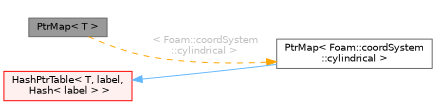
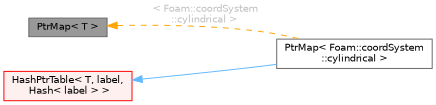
edge "PtrMap< T >" -> "PtrMap< Foam::coordSystem ::cylindrical >": reversed
